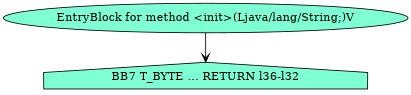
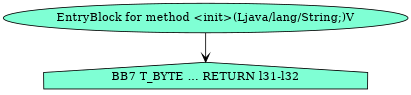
node "BB7 T_BYTE ... RETURN l36-l32": label "BB7 T_BYTE ... RETURN l36-l32" -> "BB7 T_BYTE ... RETURN l31-l32"
